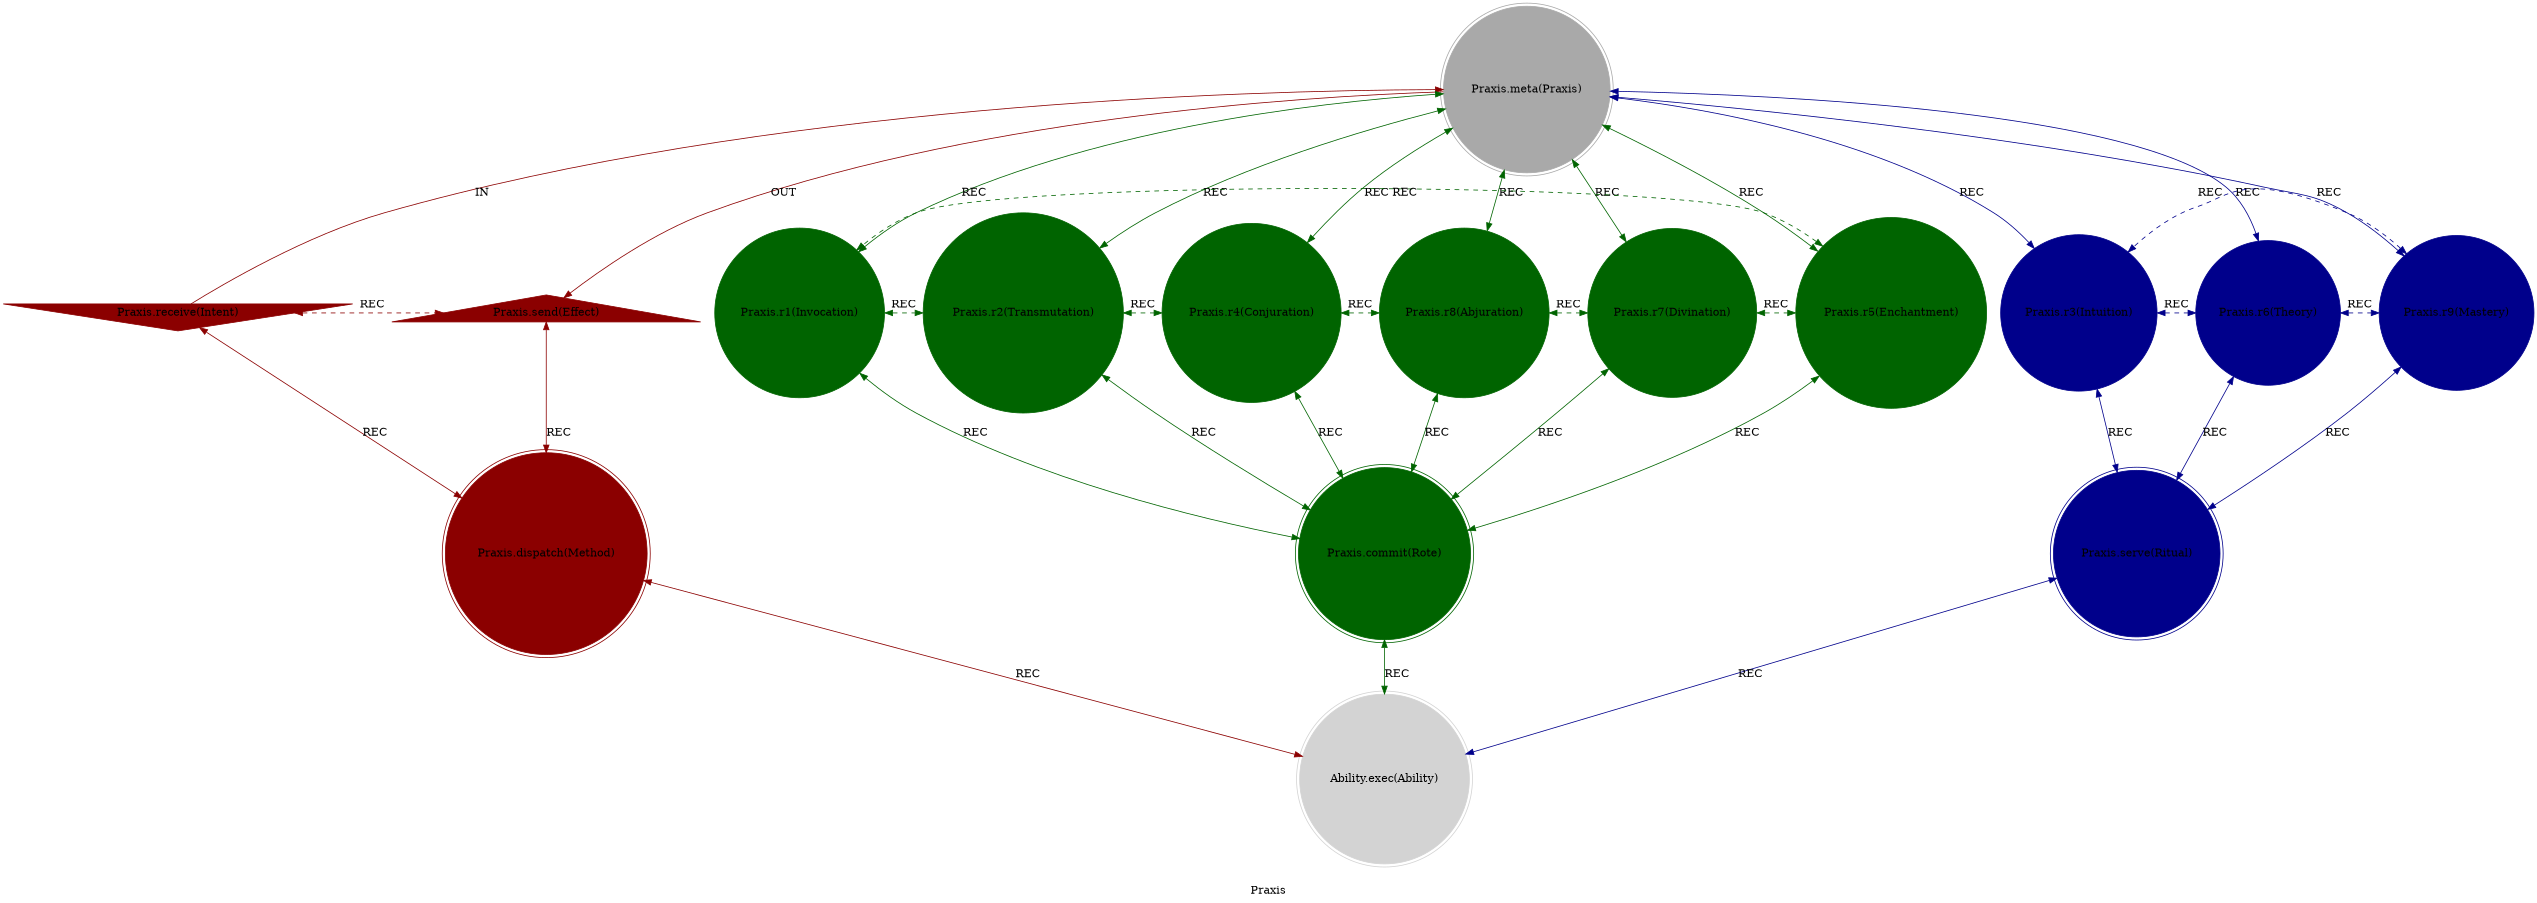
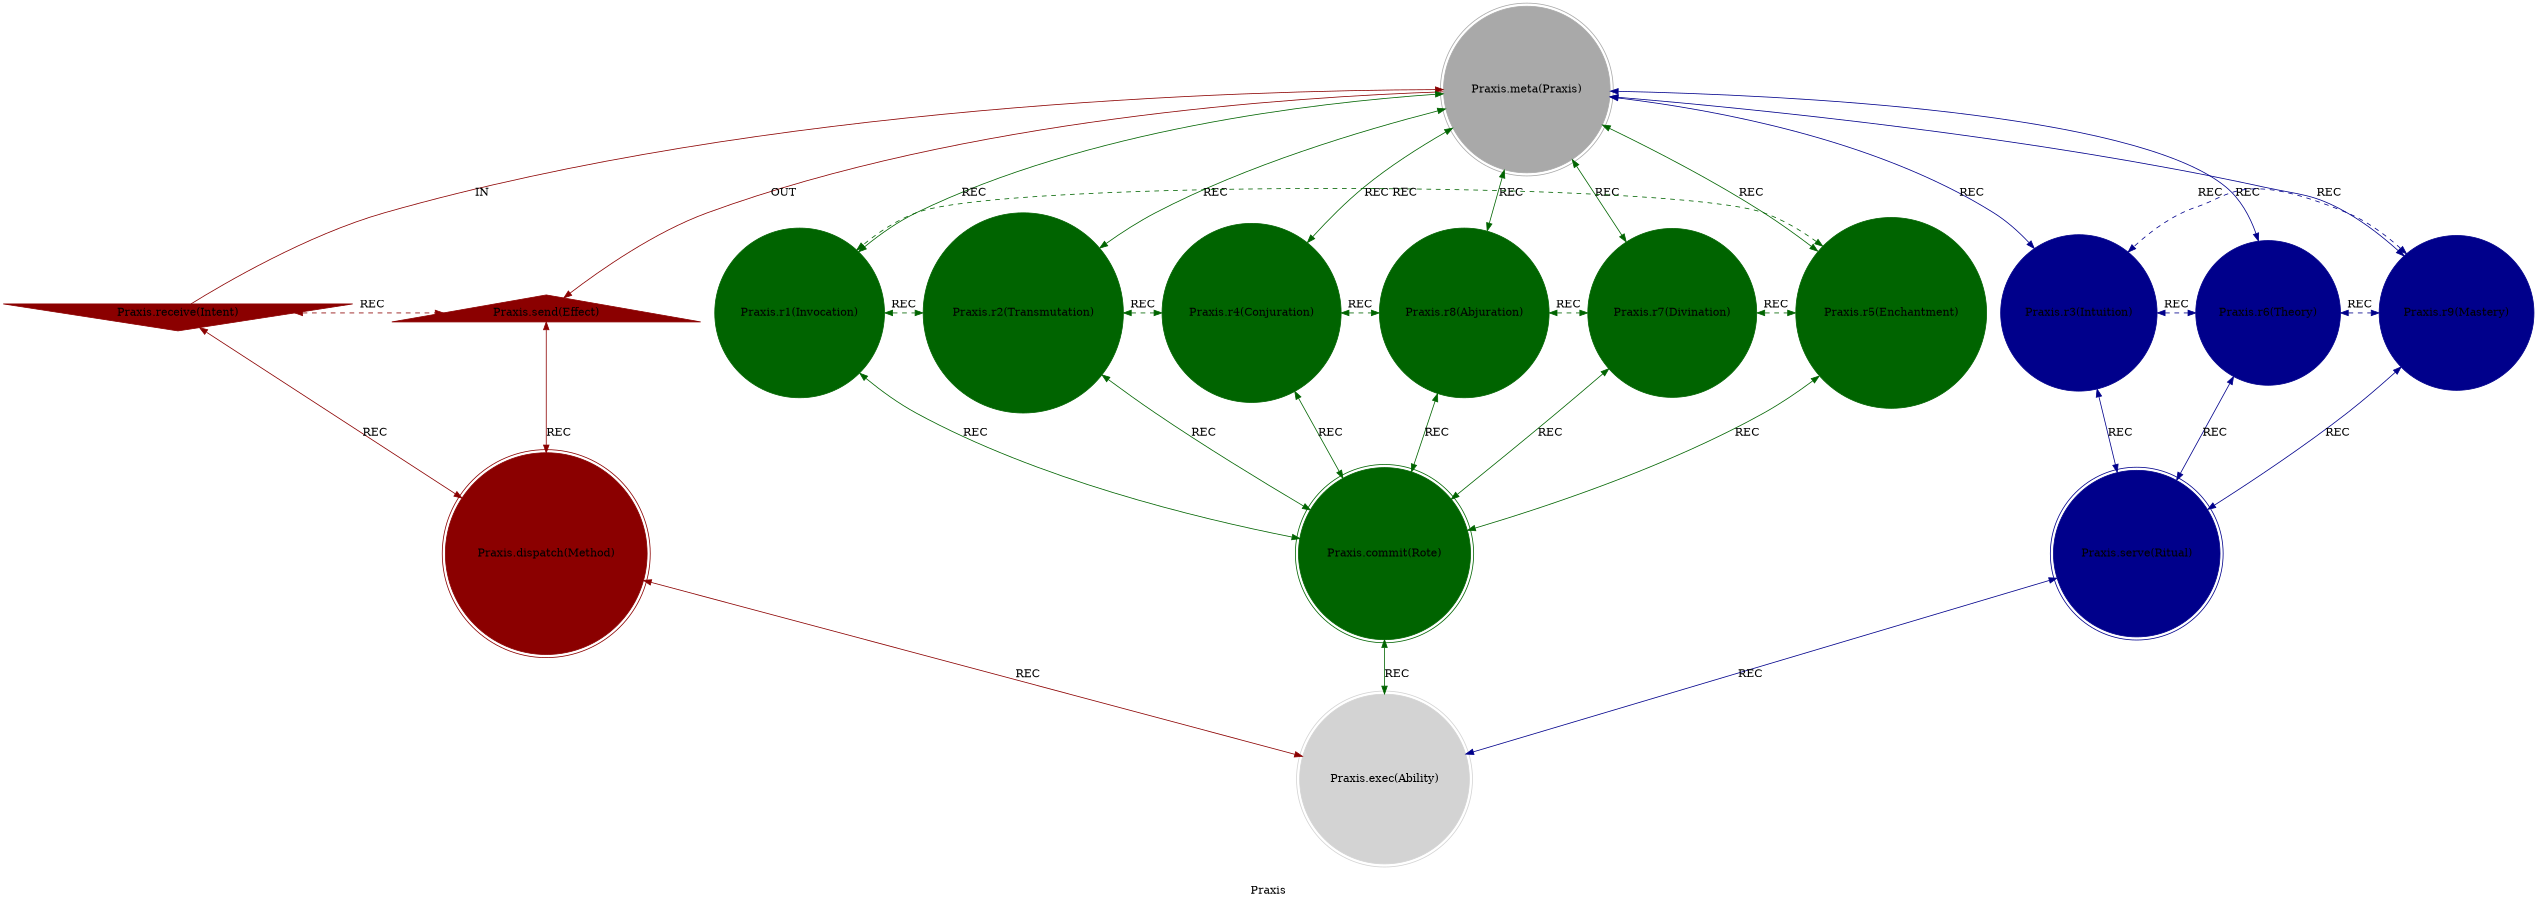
node "Ability.exec(Ability)": label "Ability.exec(Ability)" -> "Praxis.exec(Ability)"
